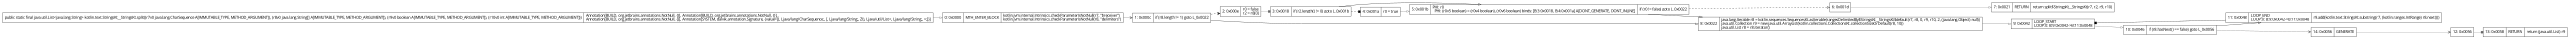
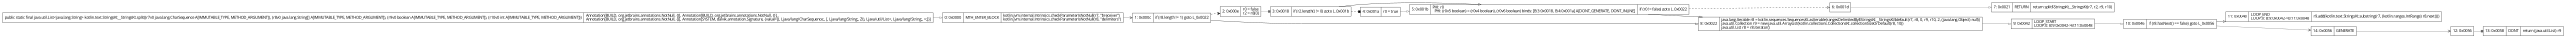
edge "11: 0x0048" -> "9: 0x0042": removed
node "13: 0x0058": text "RETURN" -> "DONT"
